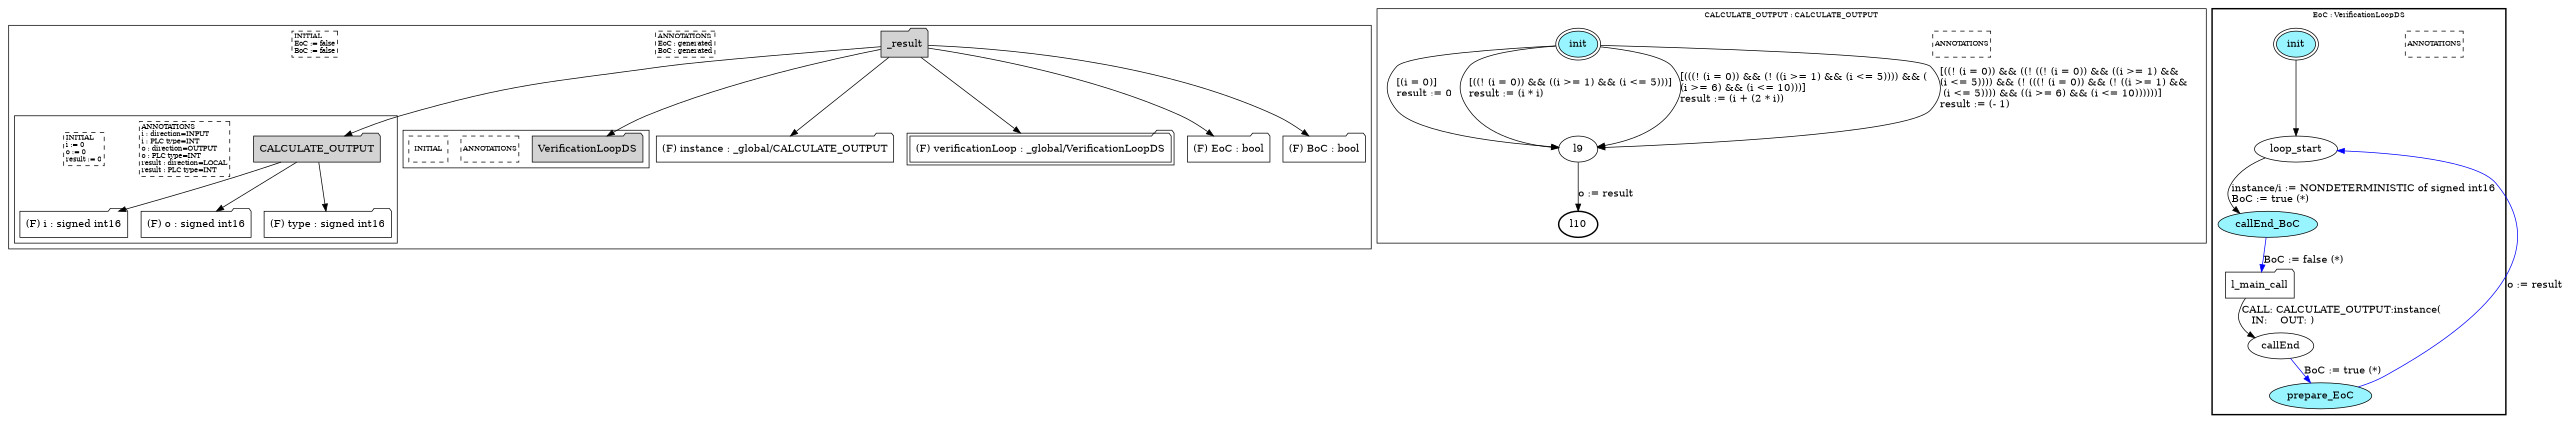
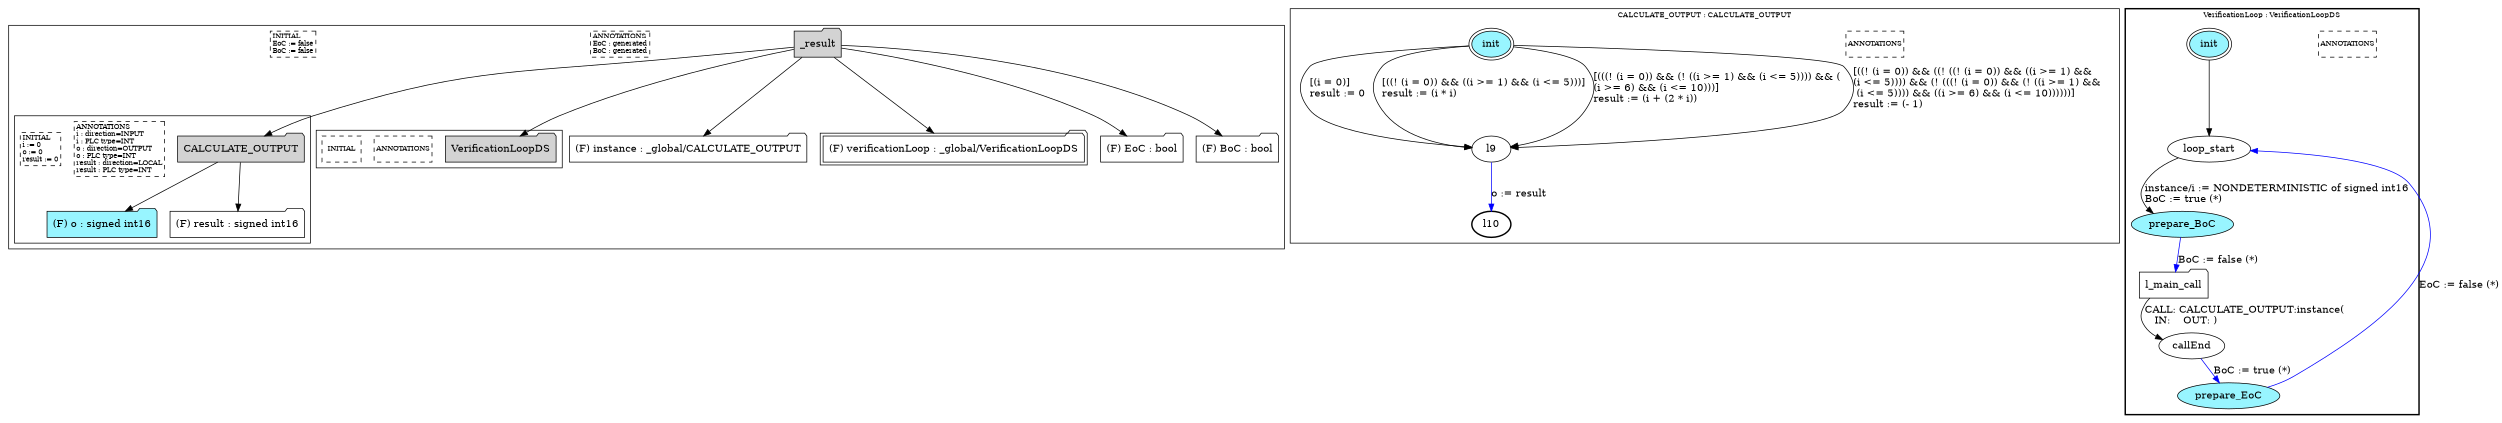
cluster "EoC : VerificationLoopDS": label "EoC : VerificationLoopDS" -> "VerificationLoop : VerificationLoopDS"
edge "l9" -> "l10": color black -> blue
node "(F) i : signed int16": removed
node "(F) o : signed int16": fillcolor white -> cadetblue1
node "(F) type : signed int16": label "(F) type : signed int16" -> "(F) result : signed int16"
node "callEnd_BoC": label "callEnd_BoC" -> "prepare_BoC"
edge "prepare_EoC" -> "loop_start": label "o := result" -> "EoC := false (*)"
